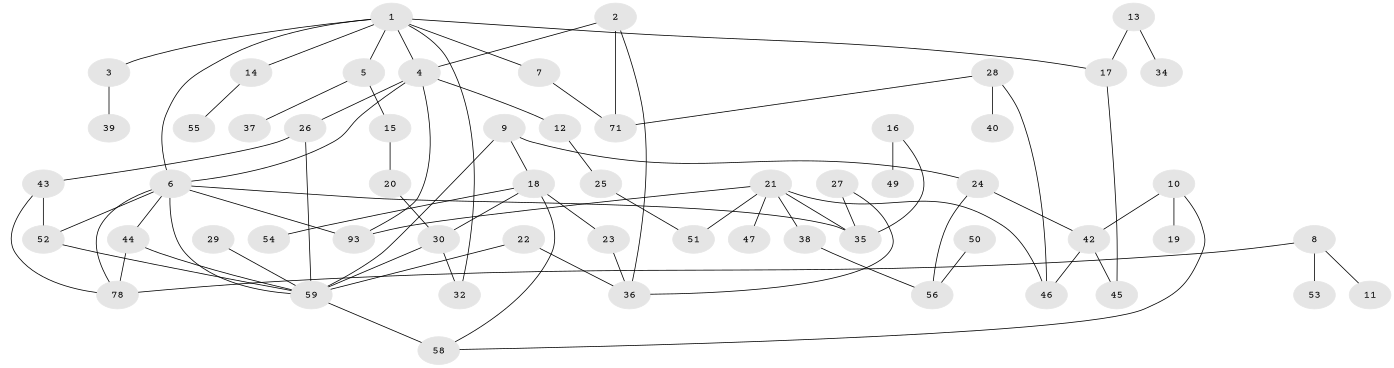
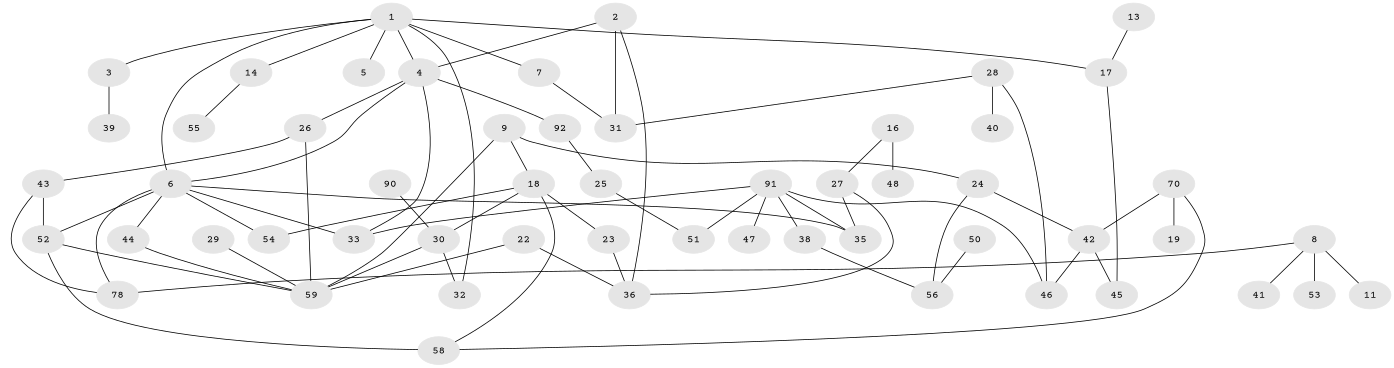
node "34": removed
node "37": removed
node "15": removed
node "12": label "12" -> "92"
node "71": label "71" -> "31"
node "20": label "20" -> "90"
node "21": label "21" -> "91"
node "49": label "49" -> "48"
node "10": label "10" -> "70"
edge "16" -- "35": now "16" -- "27"
node "93": label "93" -> "33"
edge "6" -- "59": now "6" -- "54"
edge "44" -- "78": removed
node "41": added
edge "59" -- "58": now "52" -- "58"
